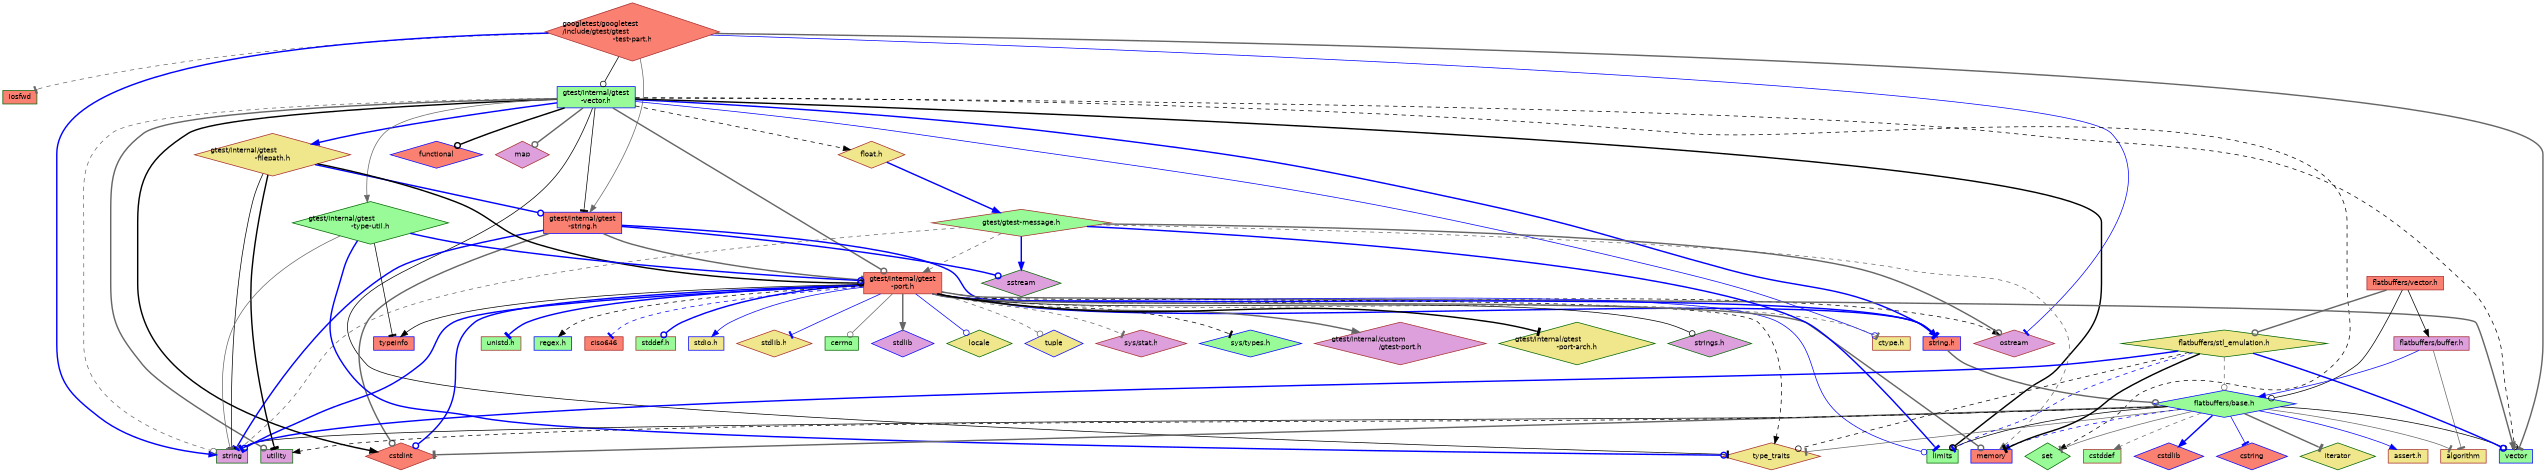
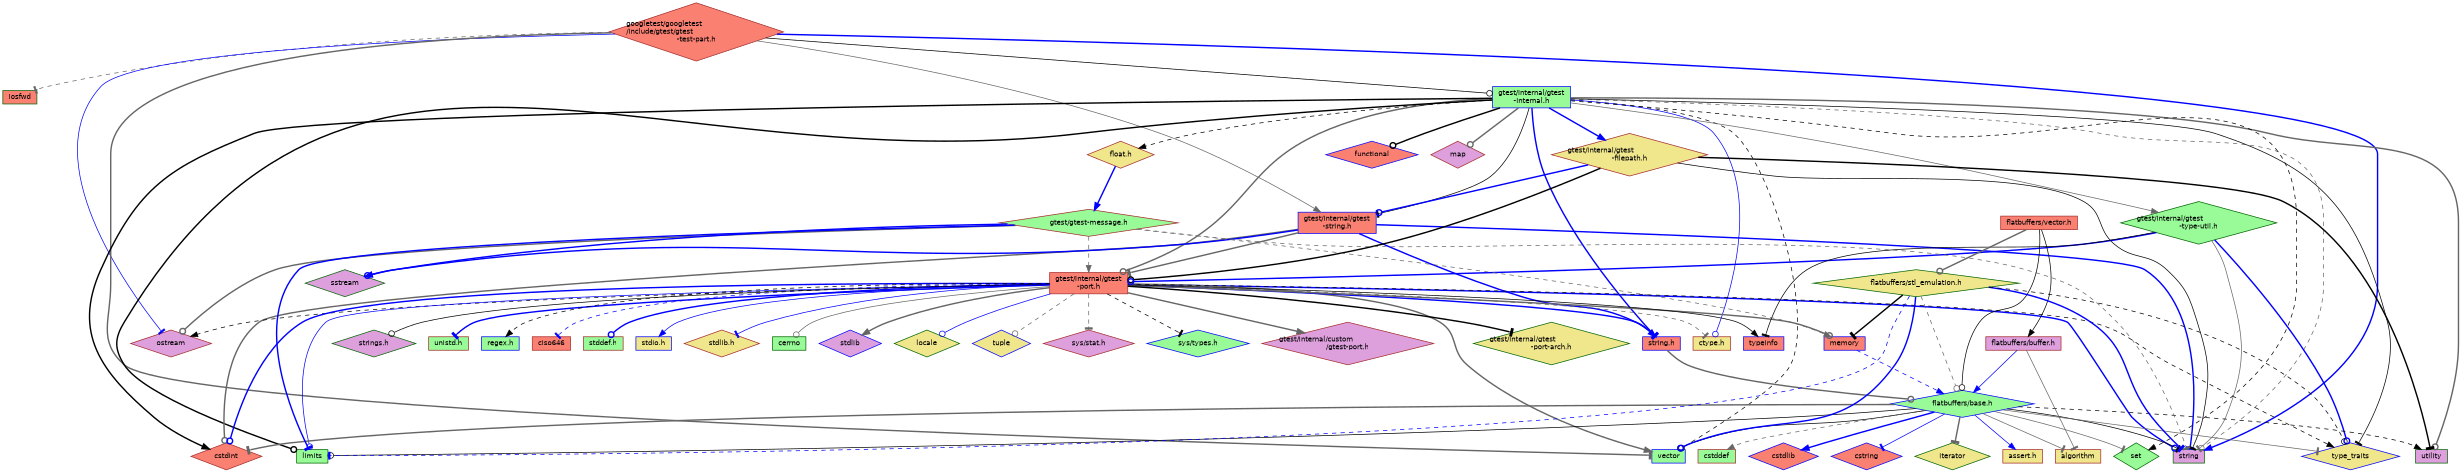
node "gtest/internal/gtest -vector.h": label "gtest/internal/gtest -vector.h" -> "gtest/internal/gtest -internal.h"
edge "flatbuffers/base.h" -> "memory": reversed
node "type_traits": color brown -> blue
